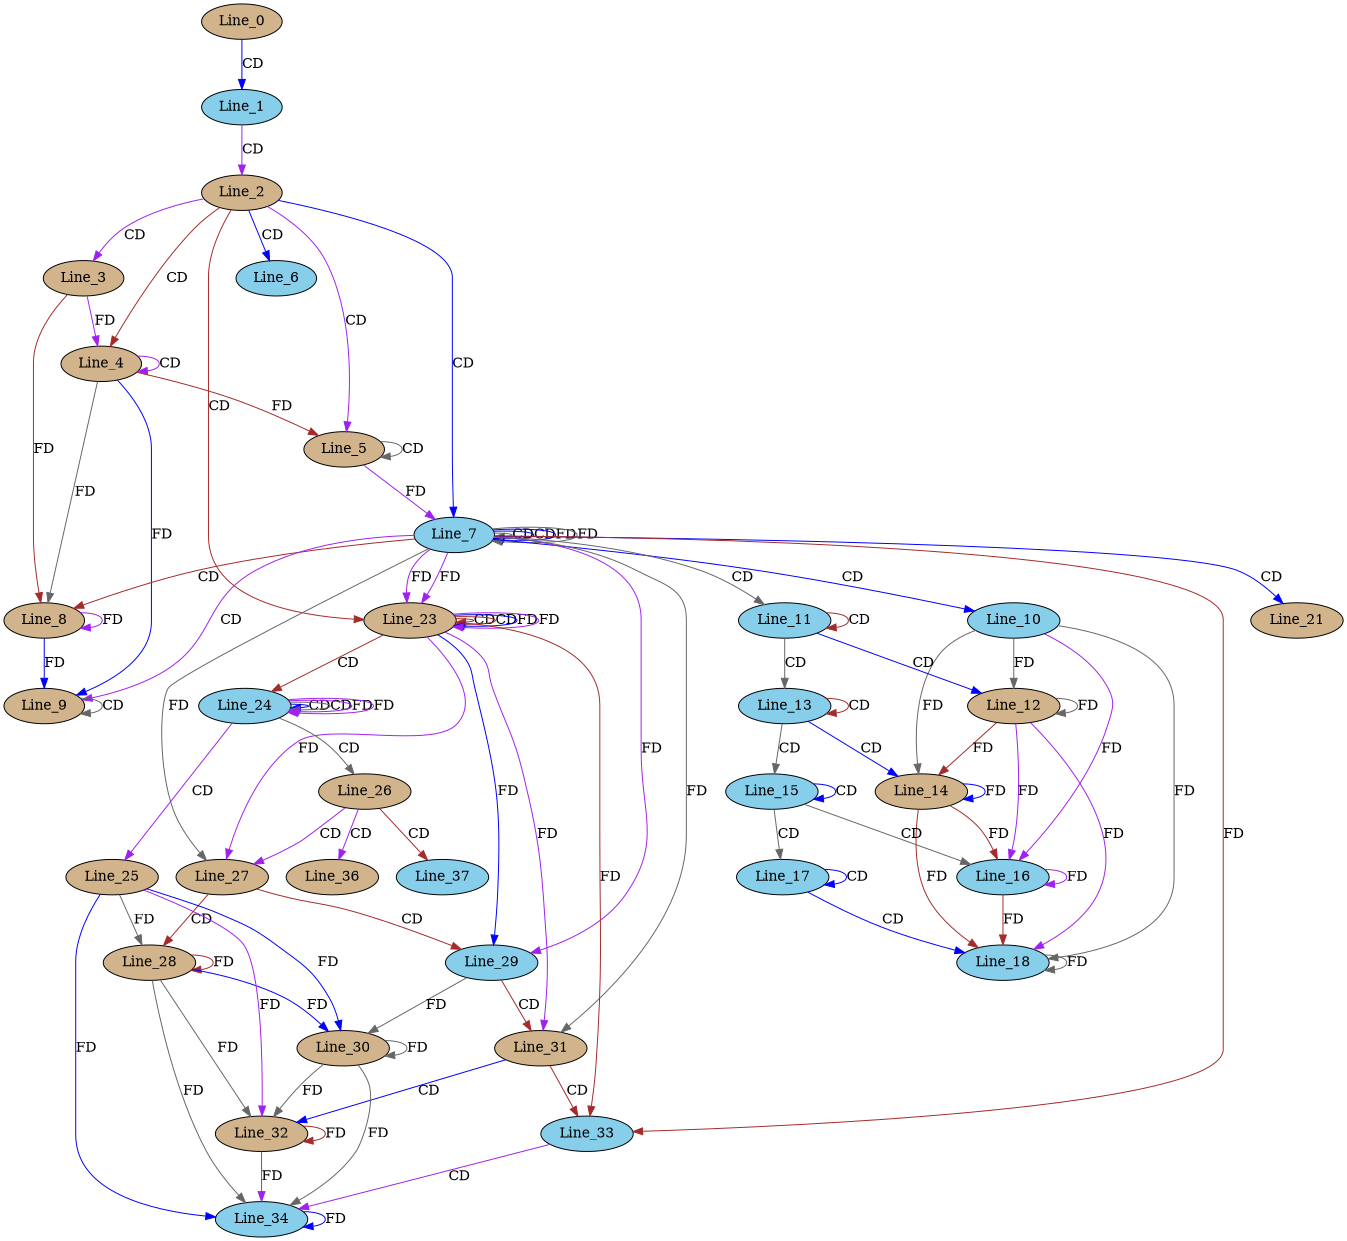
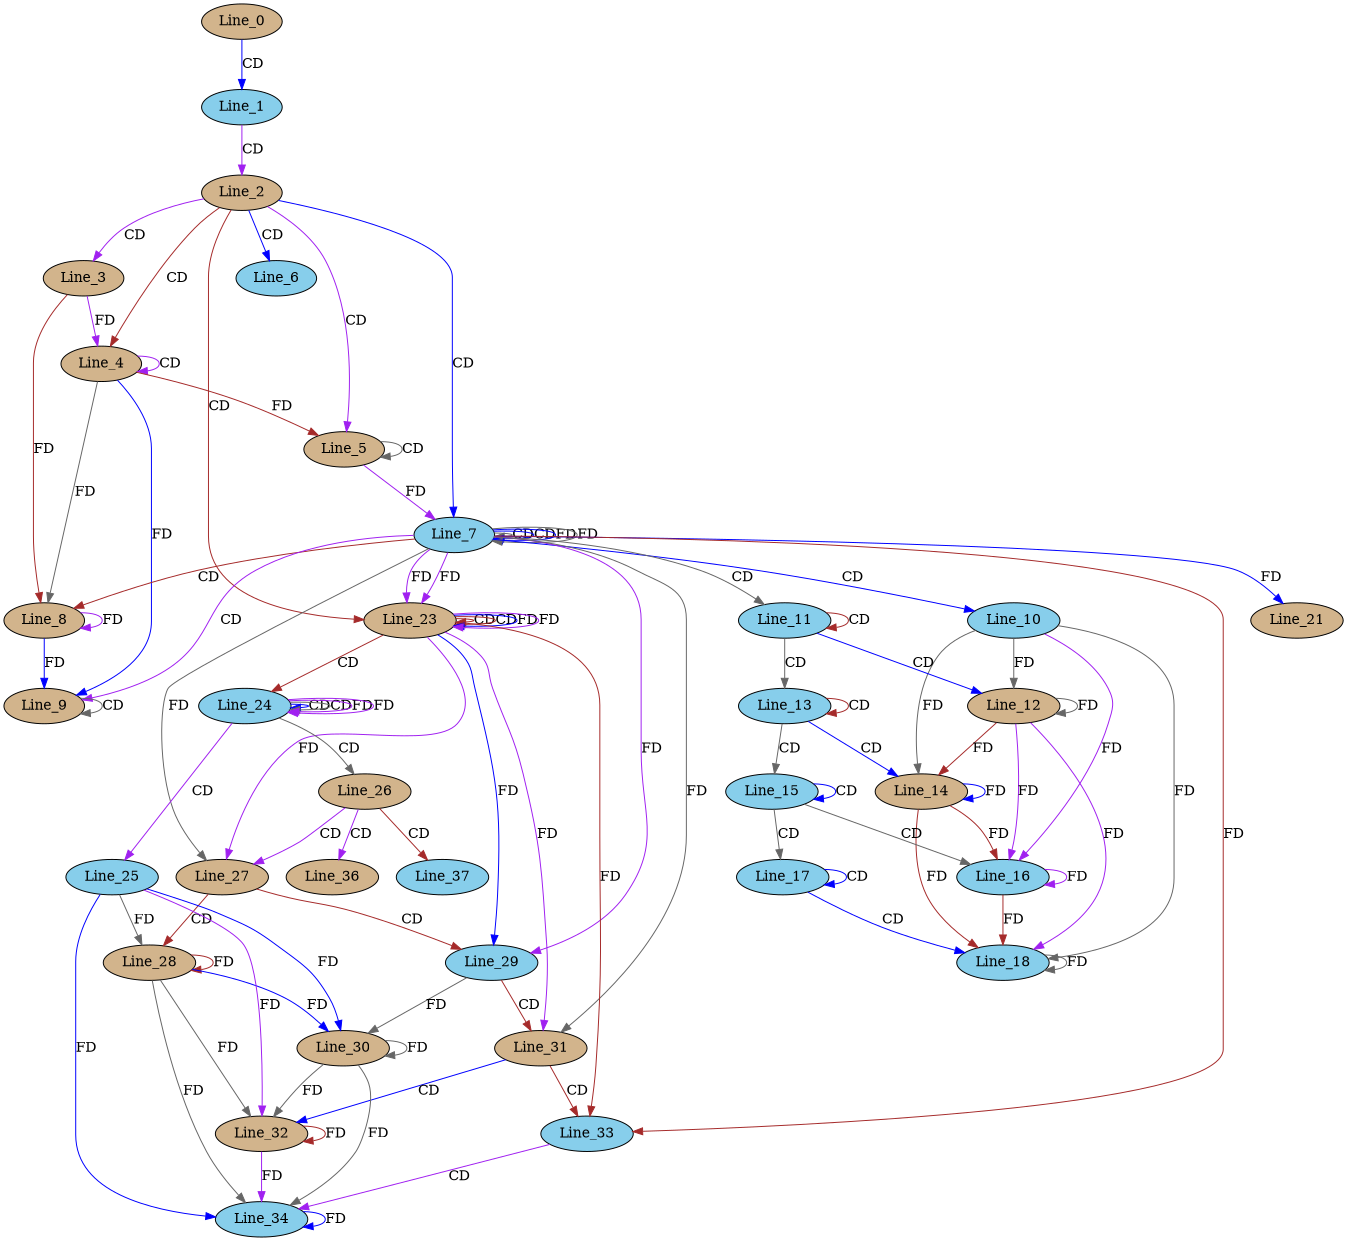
edge "Line_7" -> "Line_21": label "CD" -> "FD"
node "Line_25": fillcolor tan -> skyblue
